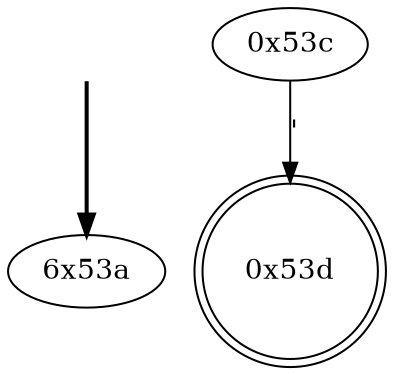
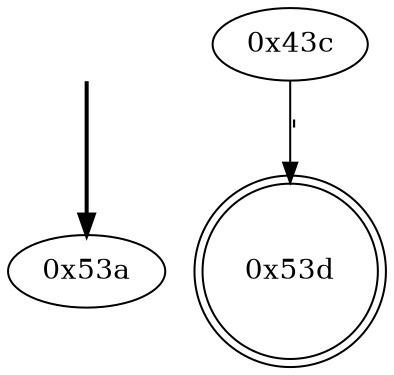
node "0x53c": label "0x53c" -> "0x43c"
node "6x53a": label "6x53a" -> "0x53a"
